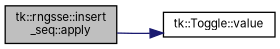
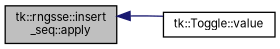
edge "tk::rngsse::insert _seq::apply" -> "tk::Toggle::value": reversed
